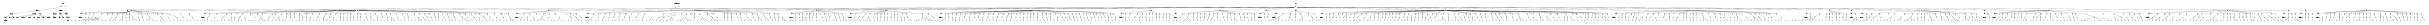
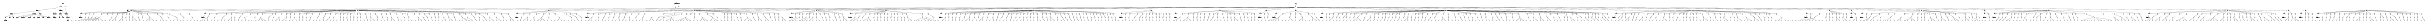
node "author": label "author" -> "div"
